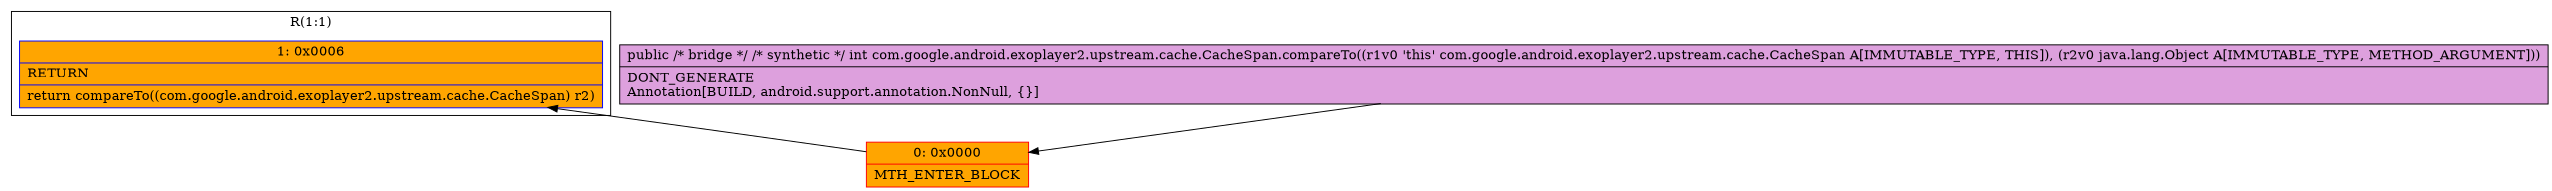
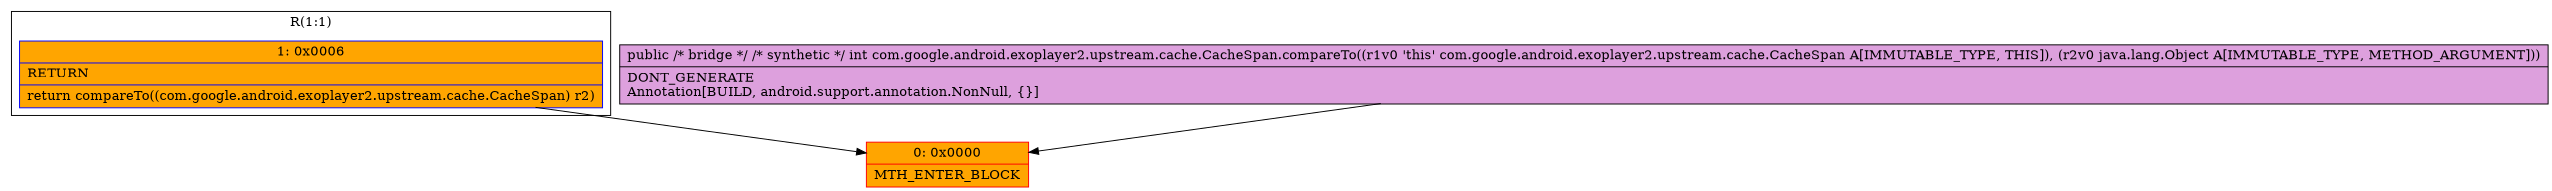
edge "0: 0x0000" -> "1: 0x0006": reversed
